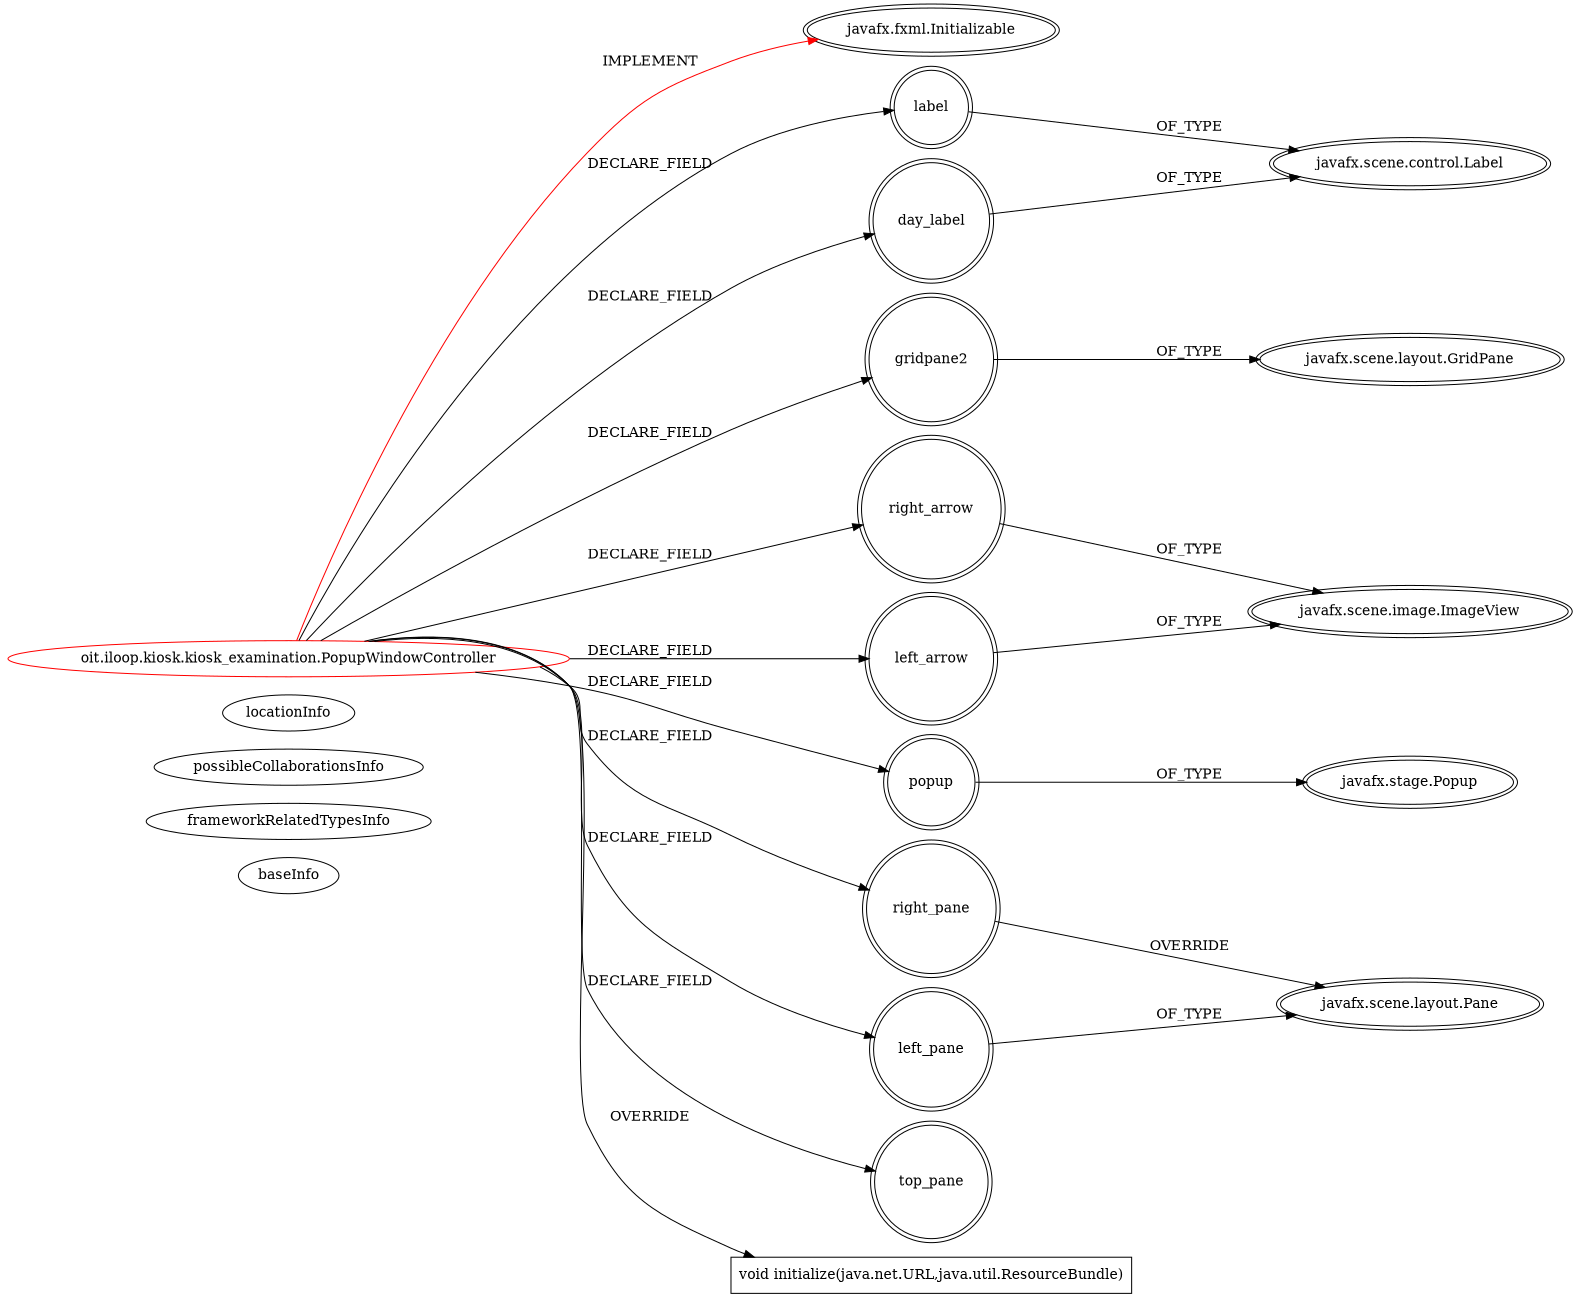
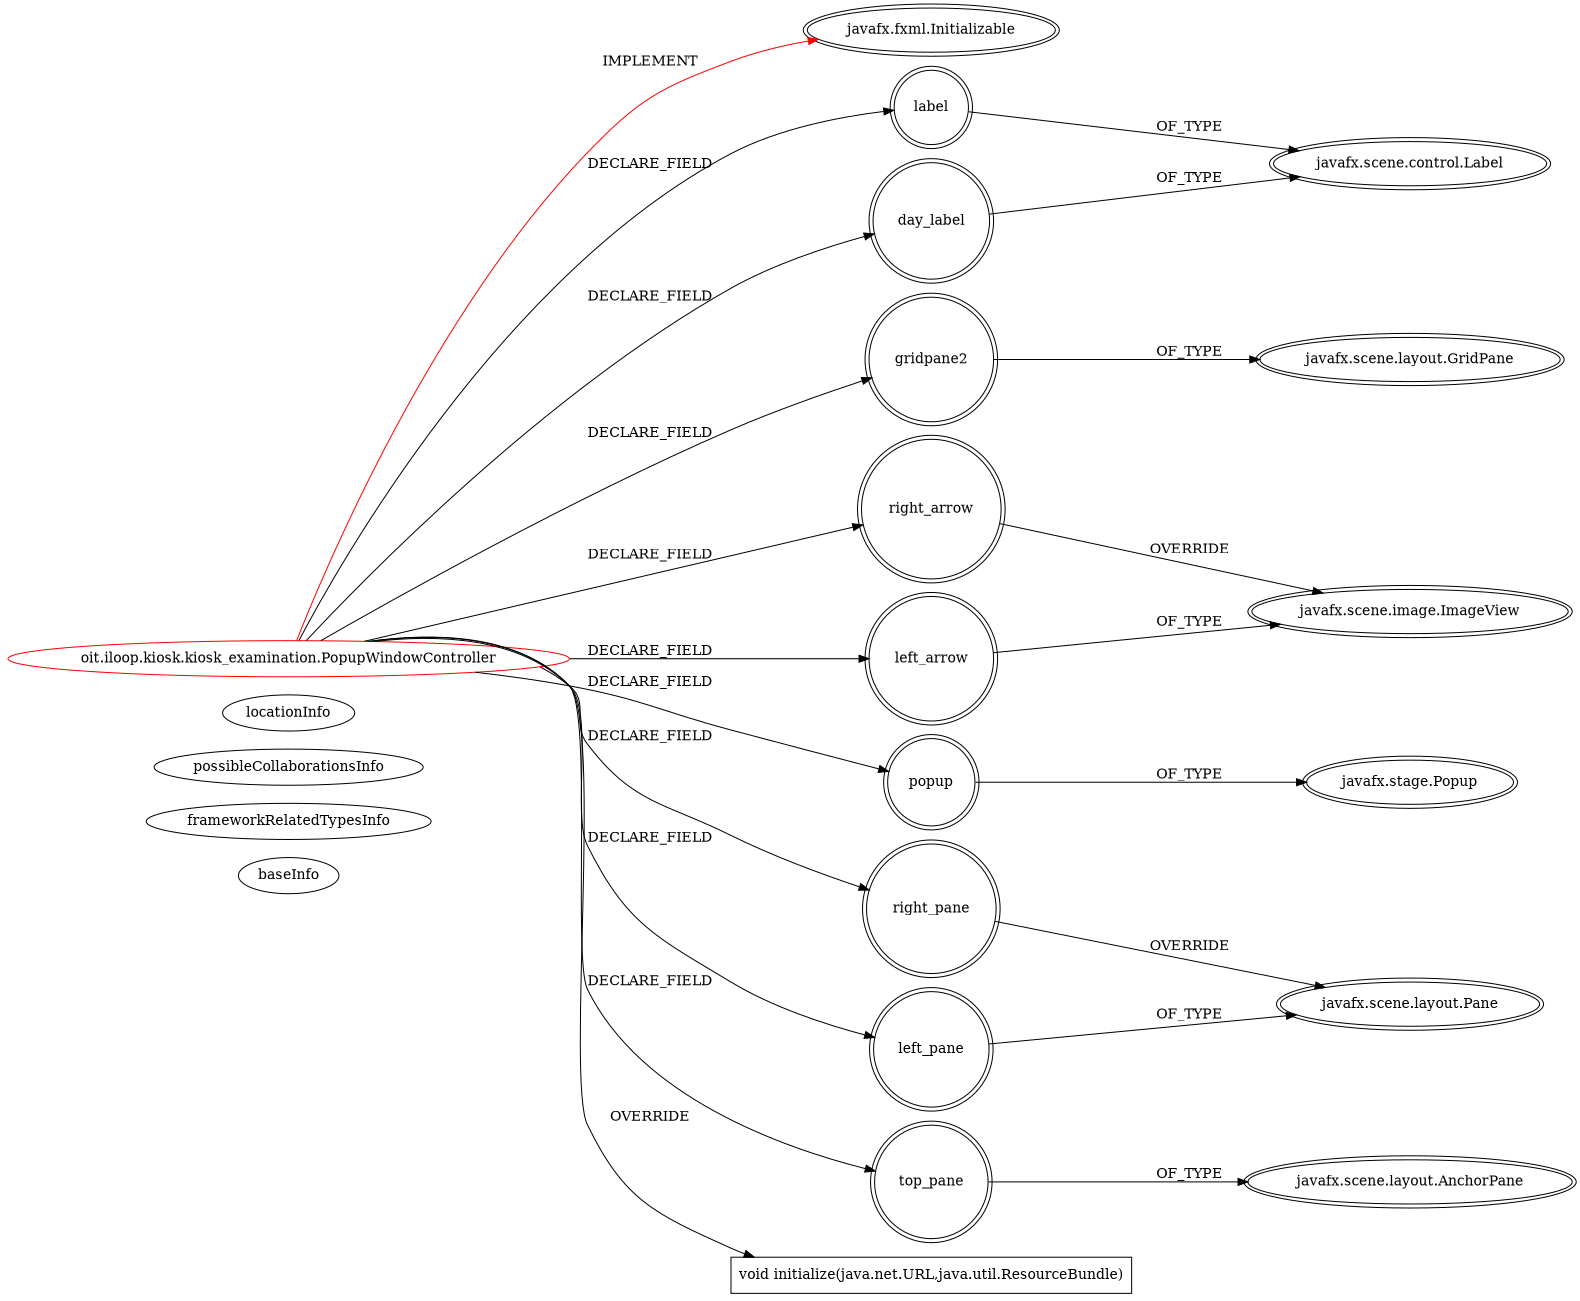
edge "right_arrow" -> "javafx.scene.image.ImageView": label "OF_TYPE" -> "OVERRIDE"
node "javafx.scene.layout.AnchorPane": added
